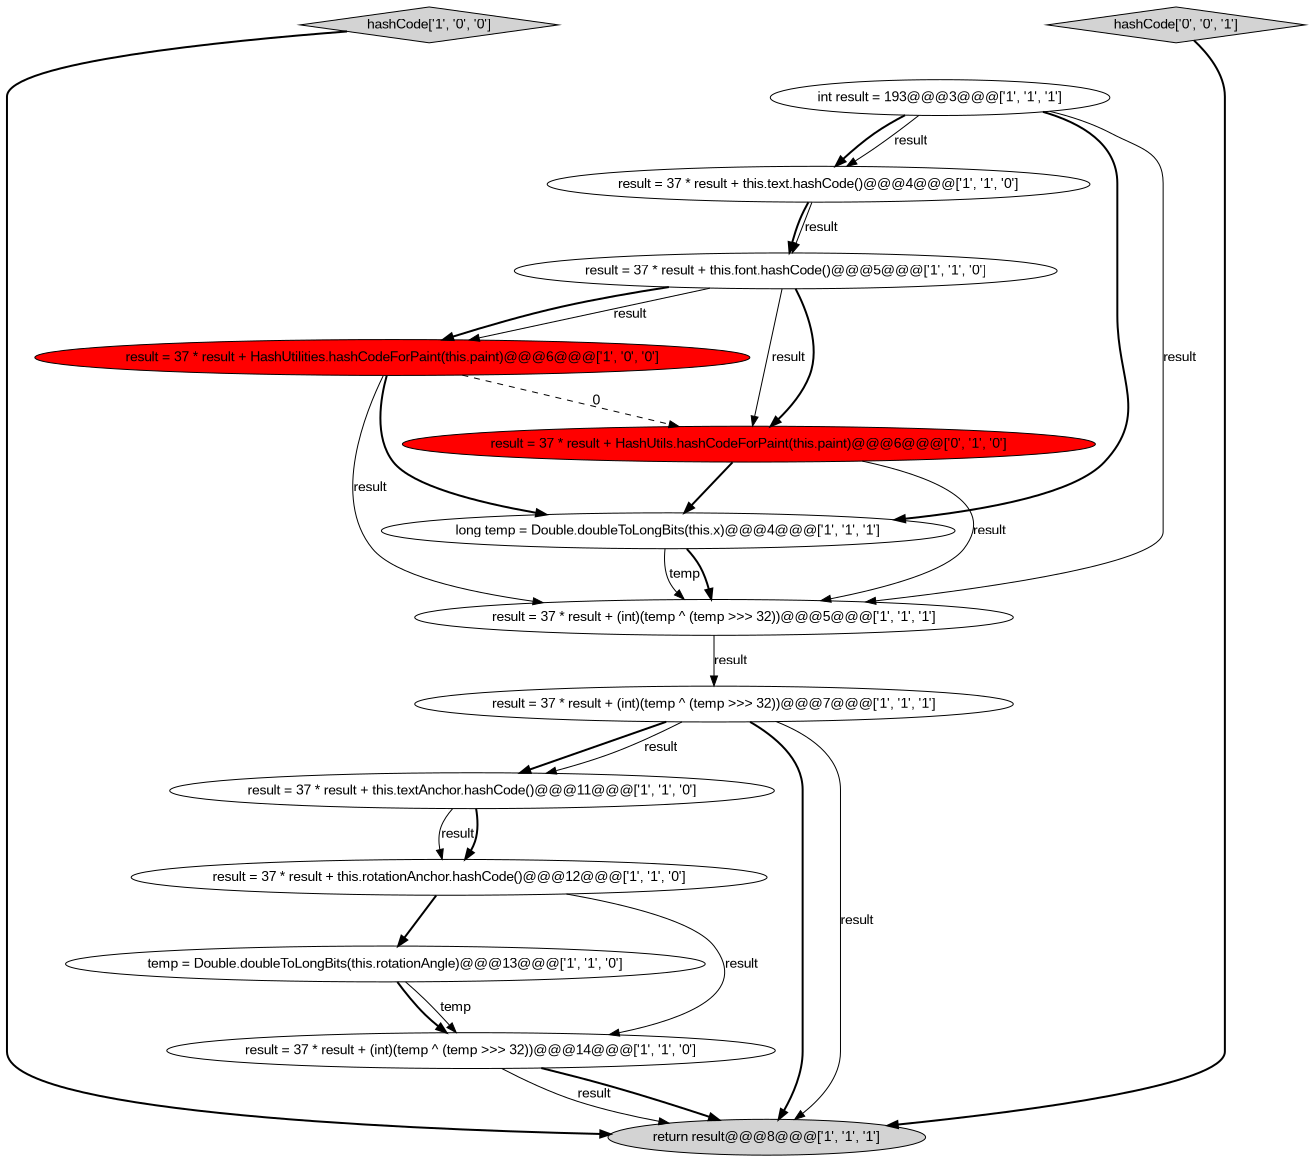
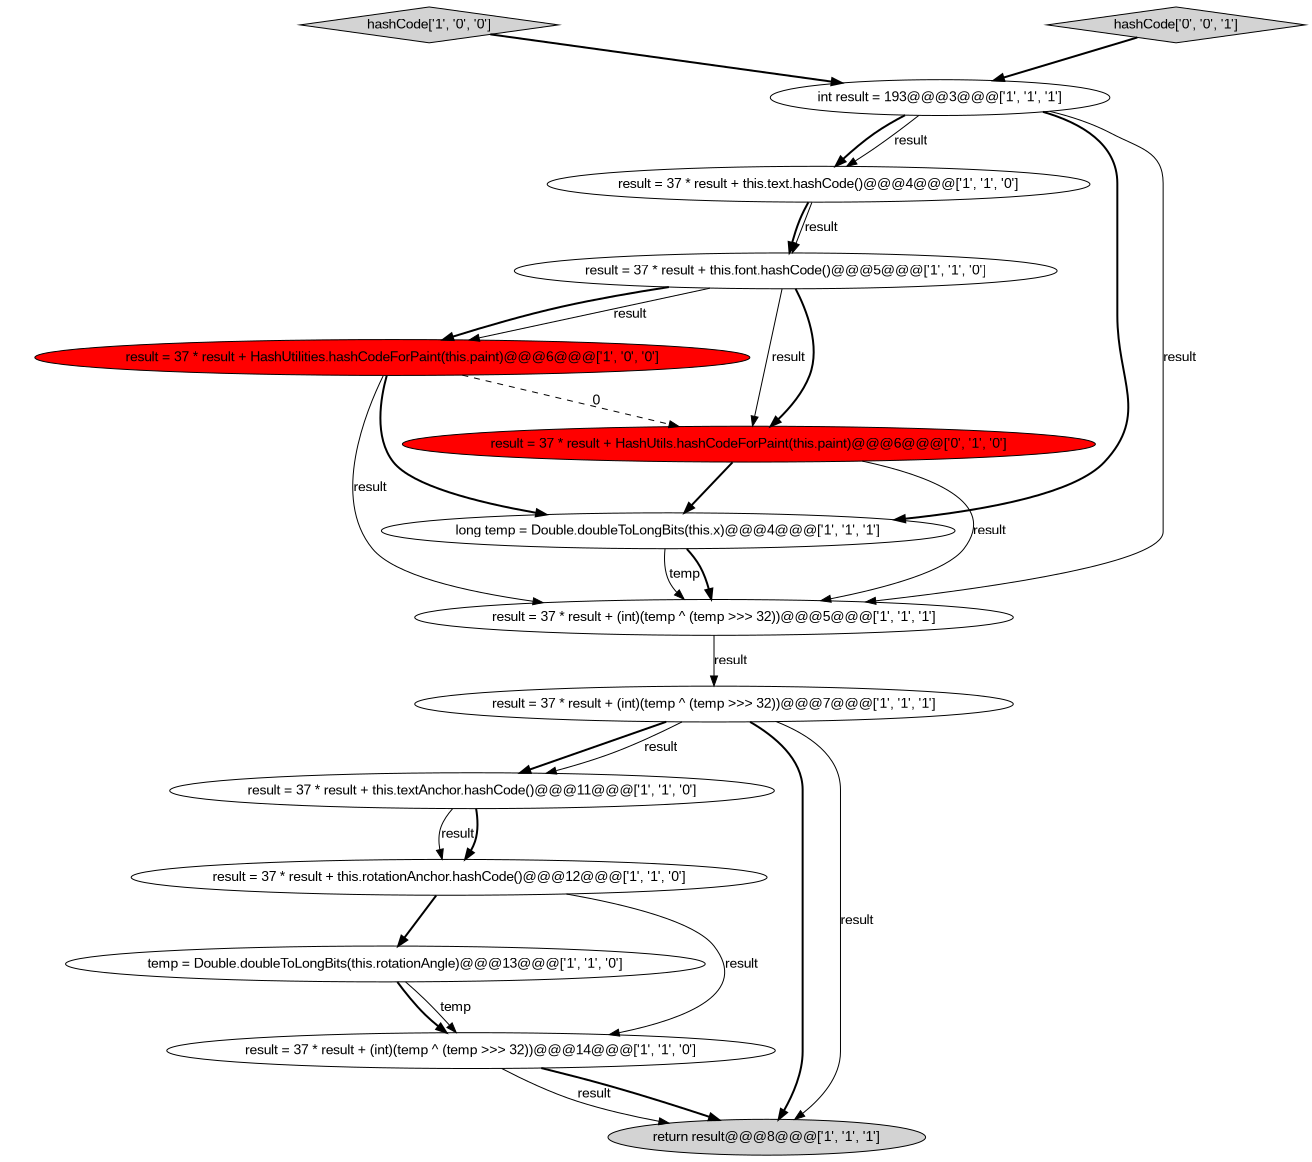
edge "hashCode['1', '0', '0']" -> "return result@@@8@@@['1', '1', '1']": now "hashCode['1', '0', '0']" -> "int result = 193@@@3@@@['1', '1', '1']"
edge "hashCode['0', '0', '1']" -> "return result@@@8@@@['1', '1', '1']": now "hashCode['0', '0', '1']" -> "int result = 193@@@3@@@['1', '1', '1']"
